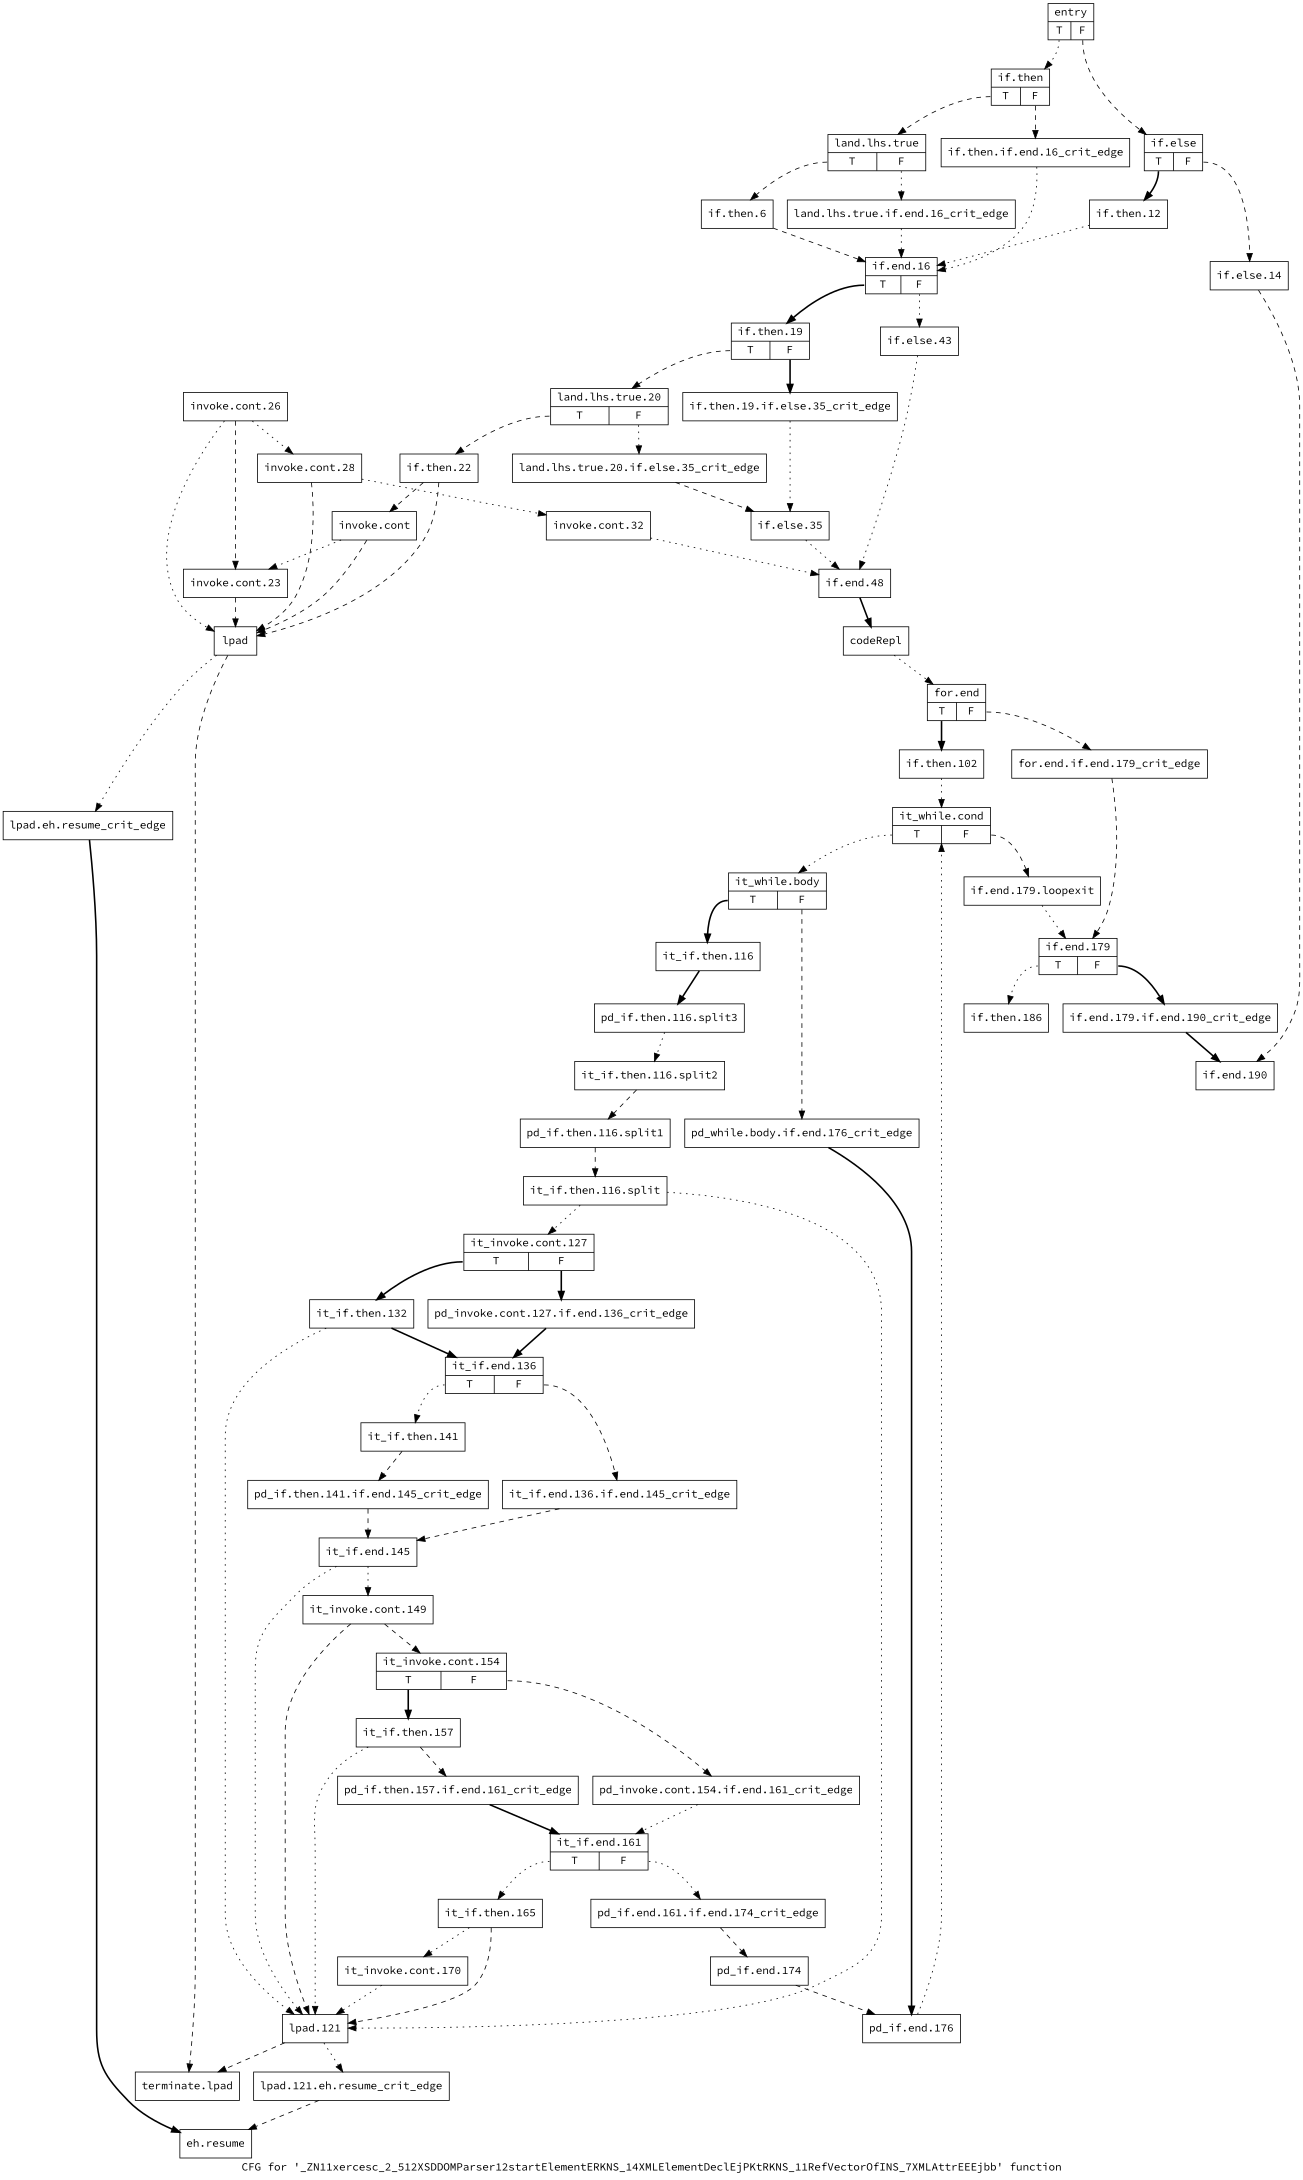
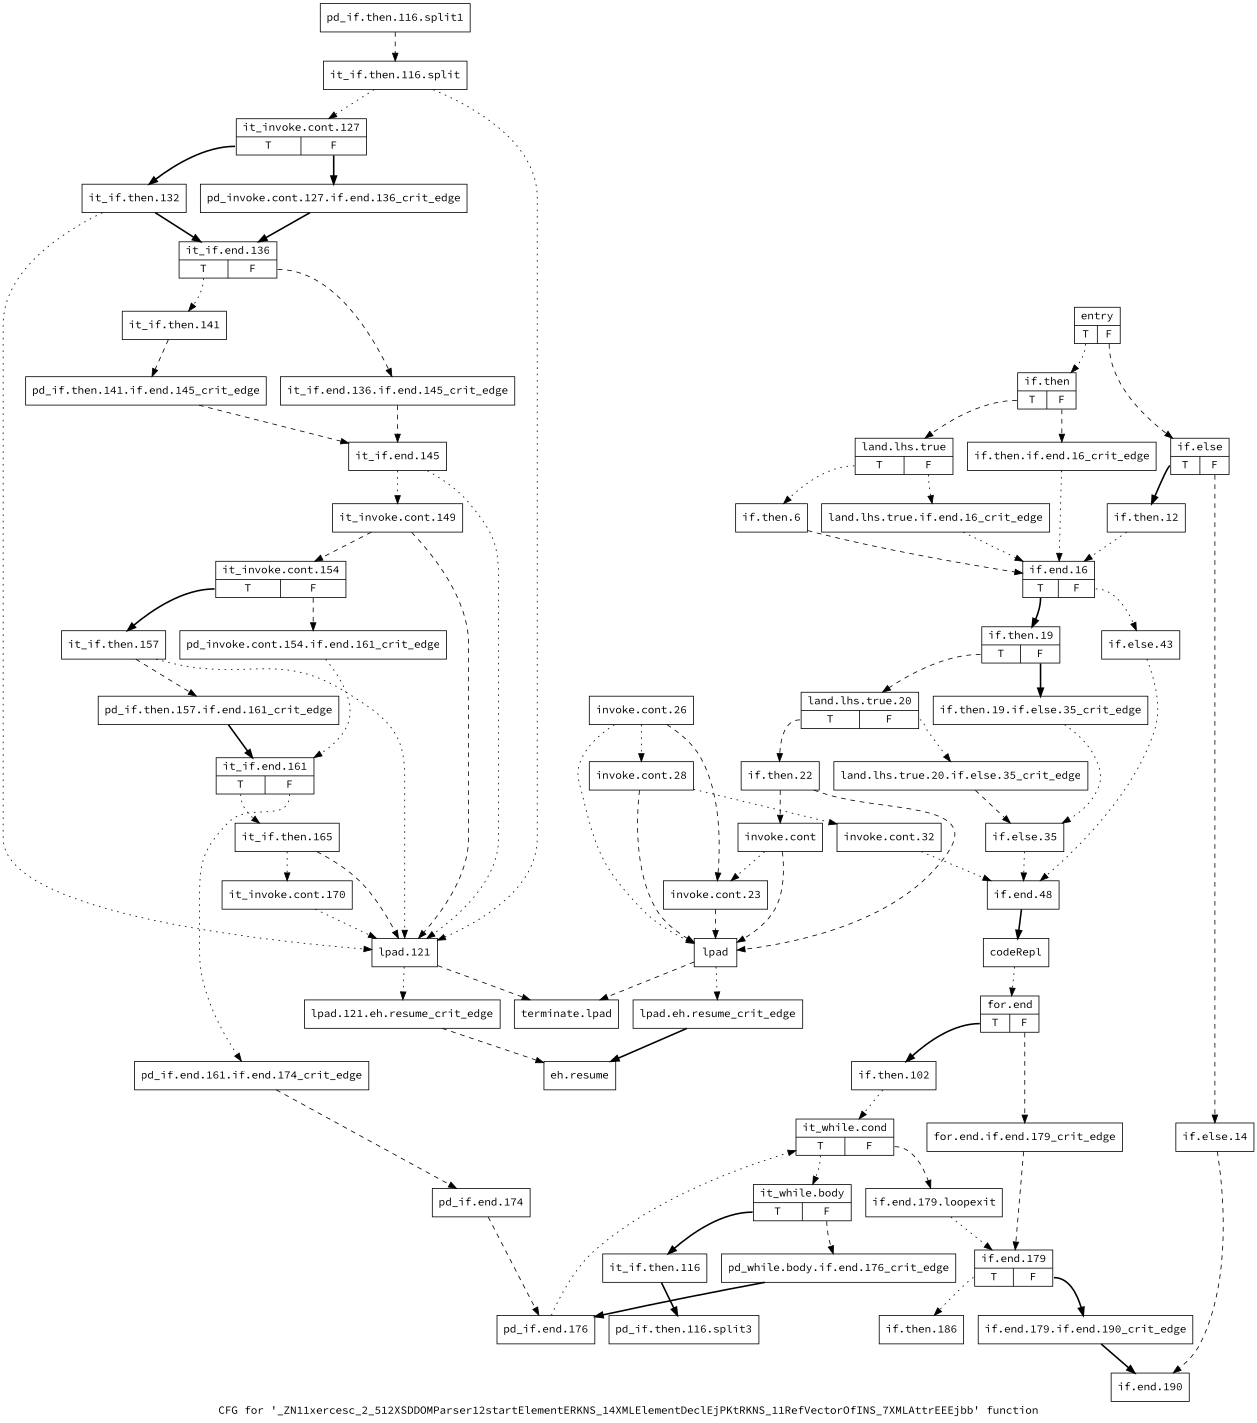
edge "land.lhs.true" -> "if.then.6": style dashed -> dotted
node "it_if.then.116.split2": removed
